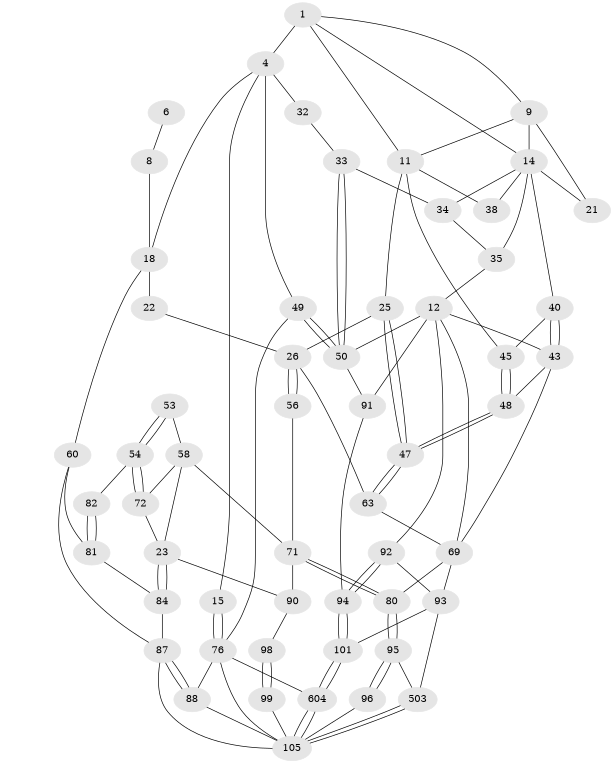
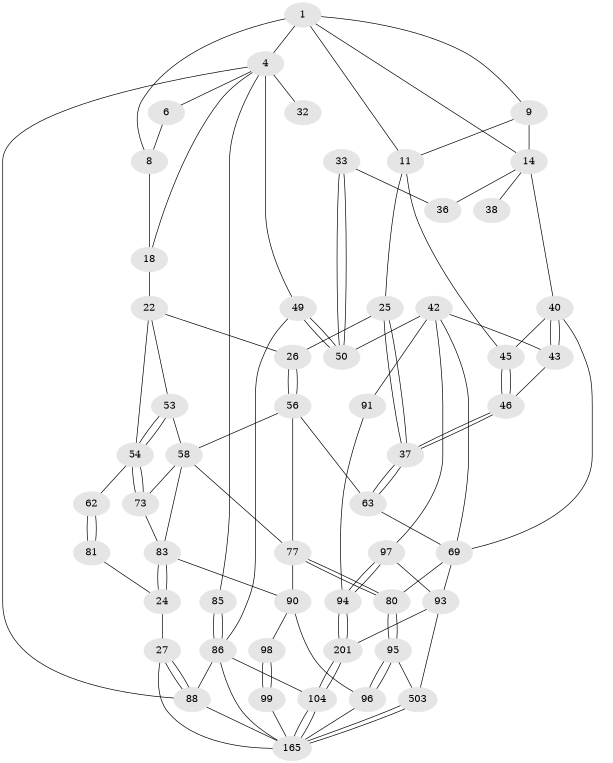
edge "1" -- "8": added
edge "4" -- "6": added
edge "32" -- "33": removed
edge "11" -- "38": removed
node "34": label "34" -> "36"
node "21": removed
node "35": removed
node "12": label "12" -> "42"
edge "4" -- "88": added
edge "22" -- "53": added
edge "22" -- "54": added
edge "50" -- "91": removed
node "48": label "48" -> "46"
edge "26" -- "63": now "56" -- "63"
edge "56" -- "58": added
node "60": removed
node "47": label "47" -> "37"
edge "43" -- "69": now "40" -- "69"
node "82": label "82" -> "62"
node "72": label "72" -> "73"
node "23": label "23" -> "83"
node "71": label "71" -> "77"
node "92": label "92" -> "97"
node "84": label "84" -> "24"
node "15": label "15" -> "85"
node "87": label "87" -> "27"
node "76": label "76" -> "86"
node "101": label "101" -> "201"
edge "90" -- "96": added
node "604": label "604" -> "104"
node "105": label "105" -> "165"
